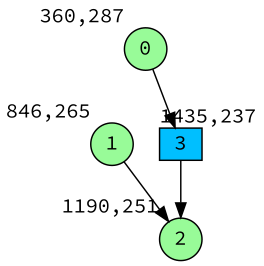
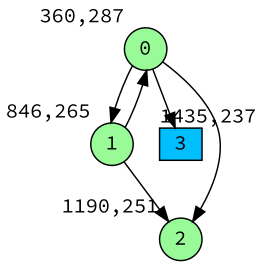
edge "0 360,287" -> "1 846,265": added
edge "1 846,265" -> "0 360,287": added
edge "3 1435,237" -> "2 1190,251": now "0 360,287" -> "2 1190,251"
